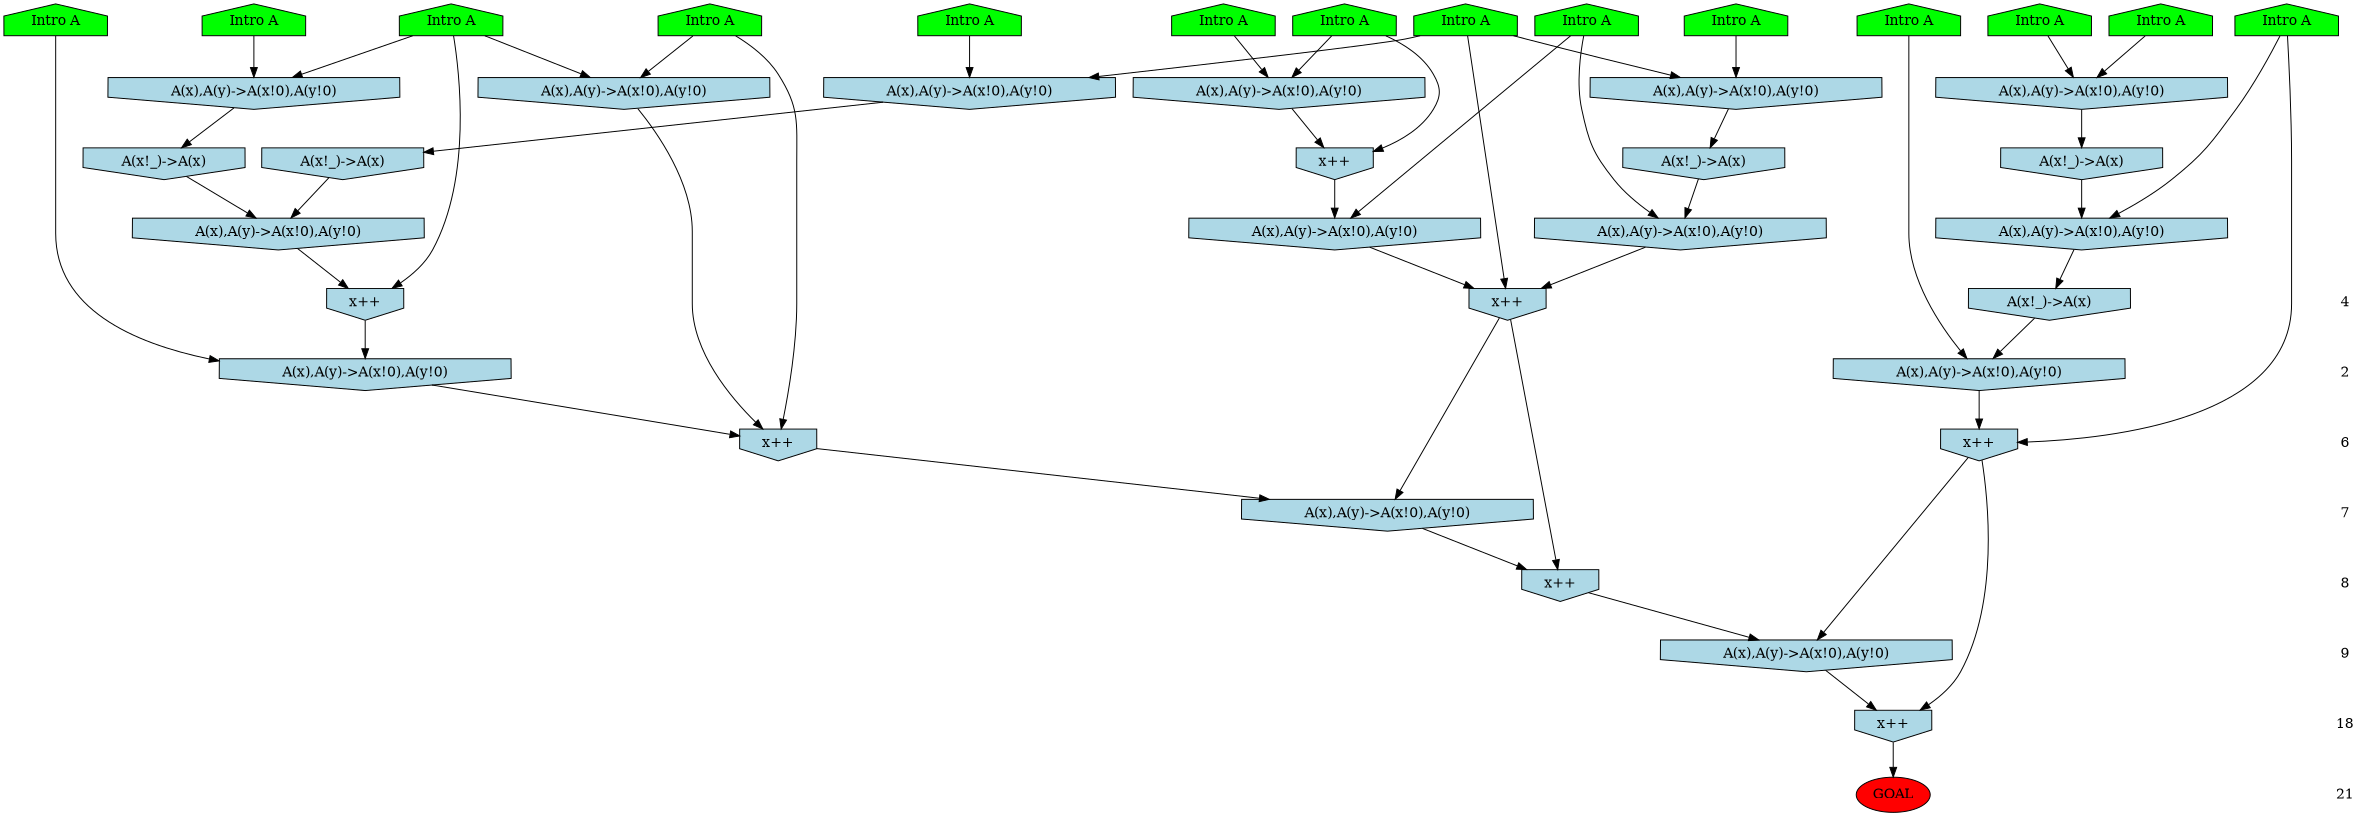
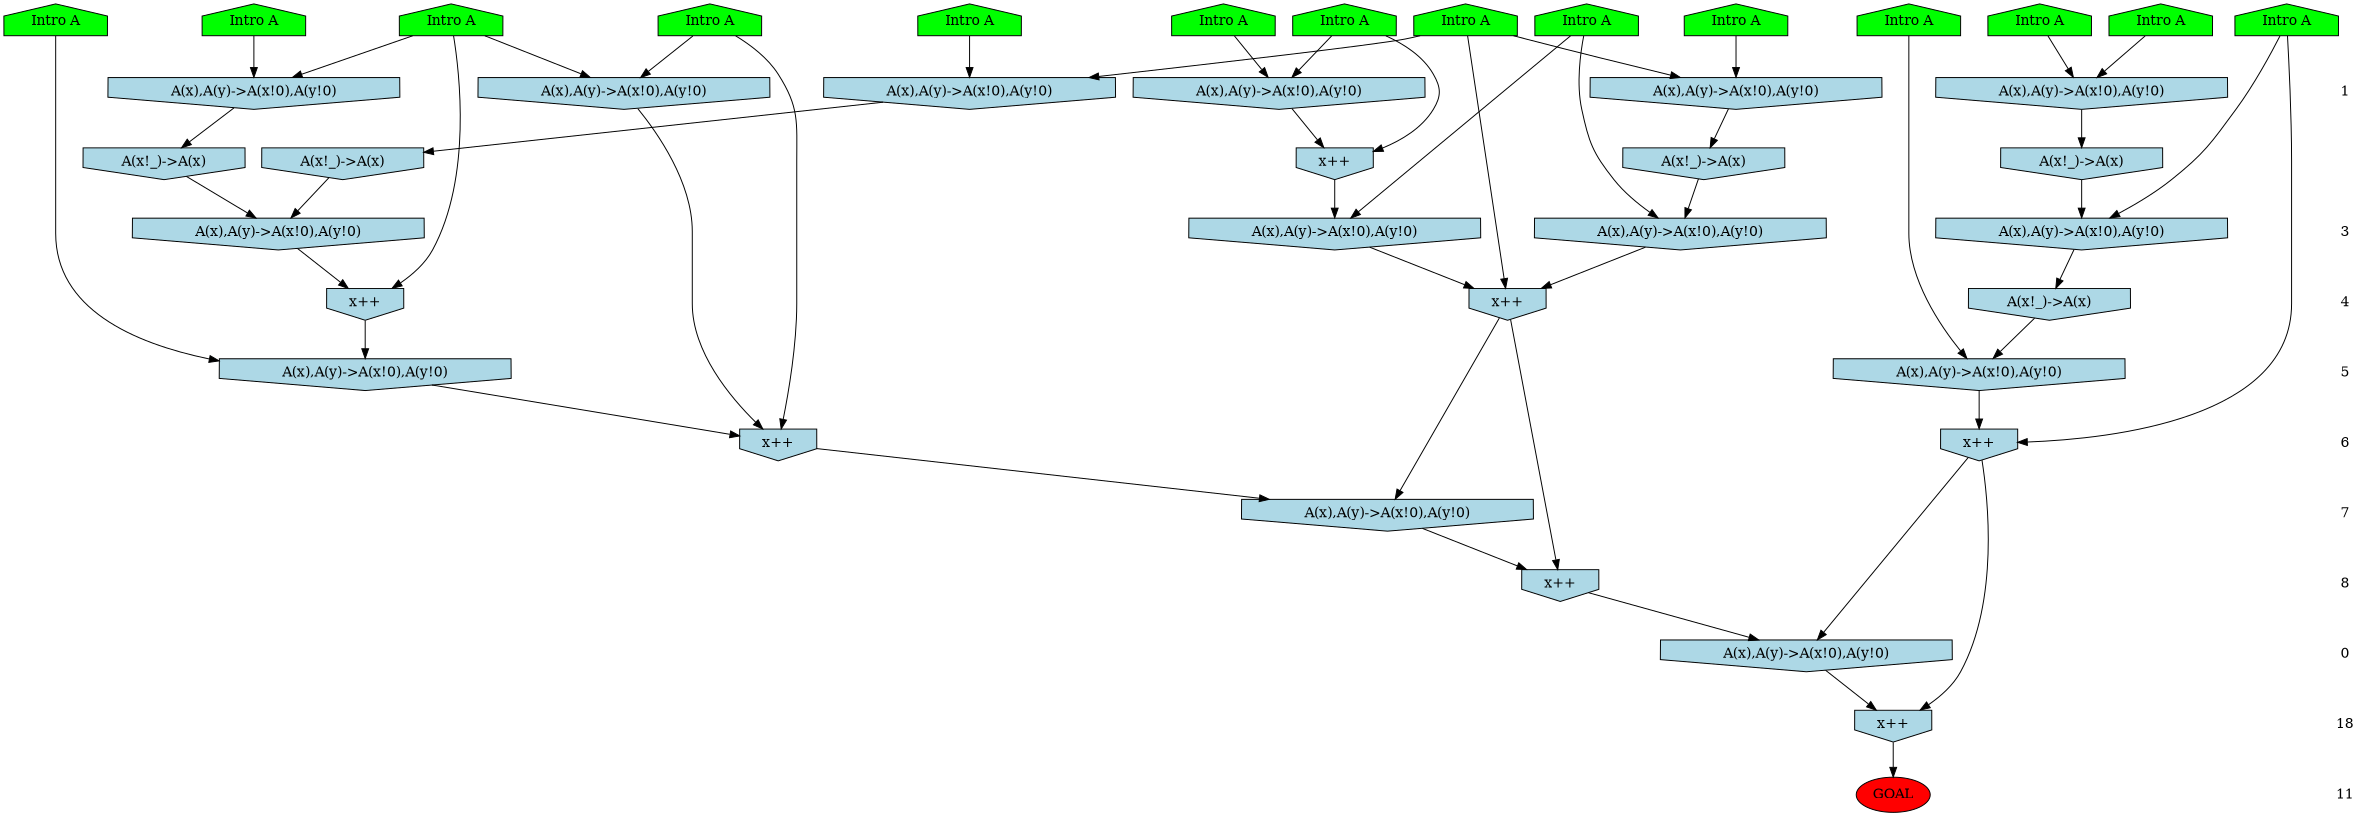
node "1": added
node "3": added
node "2": label "2" -> "5"
node "9": label "9" -> "0"
node "21": label "21" -> "11"
